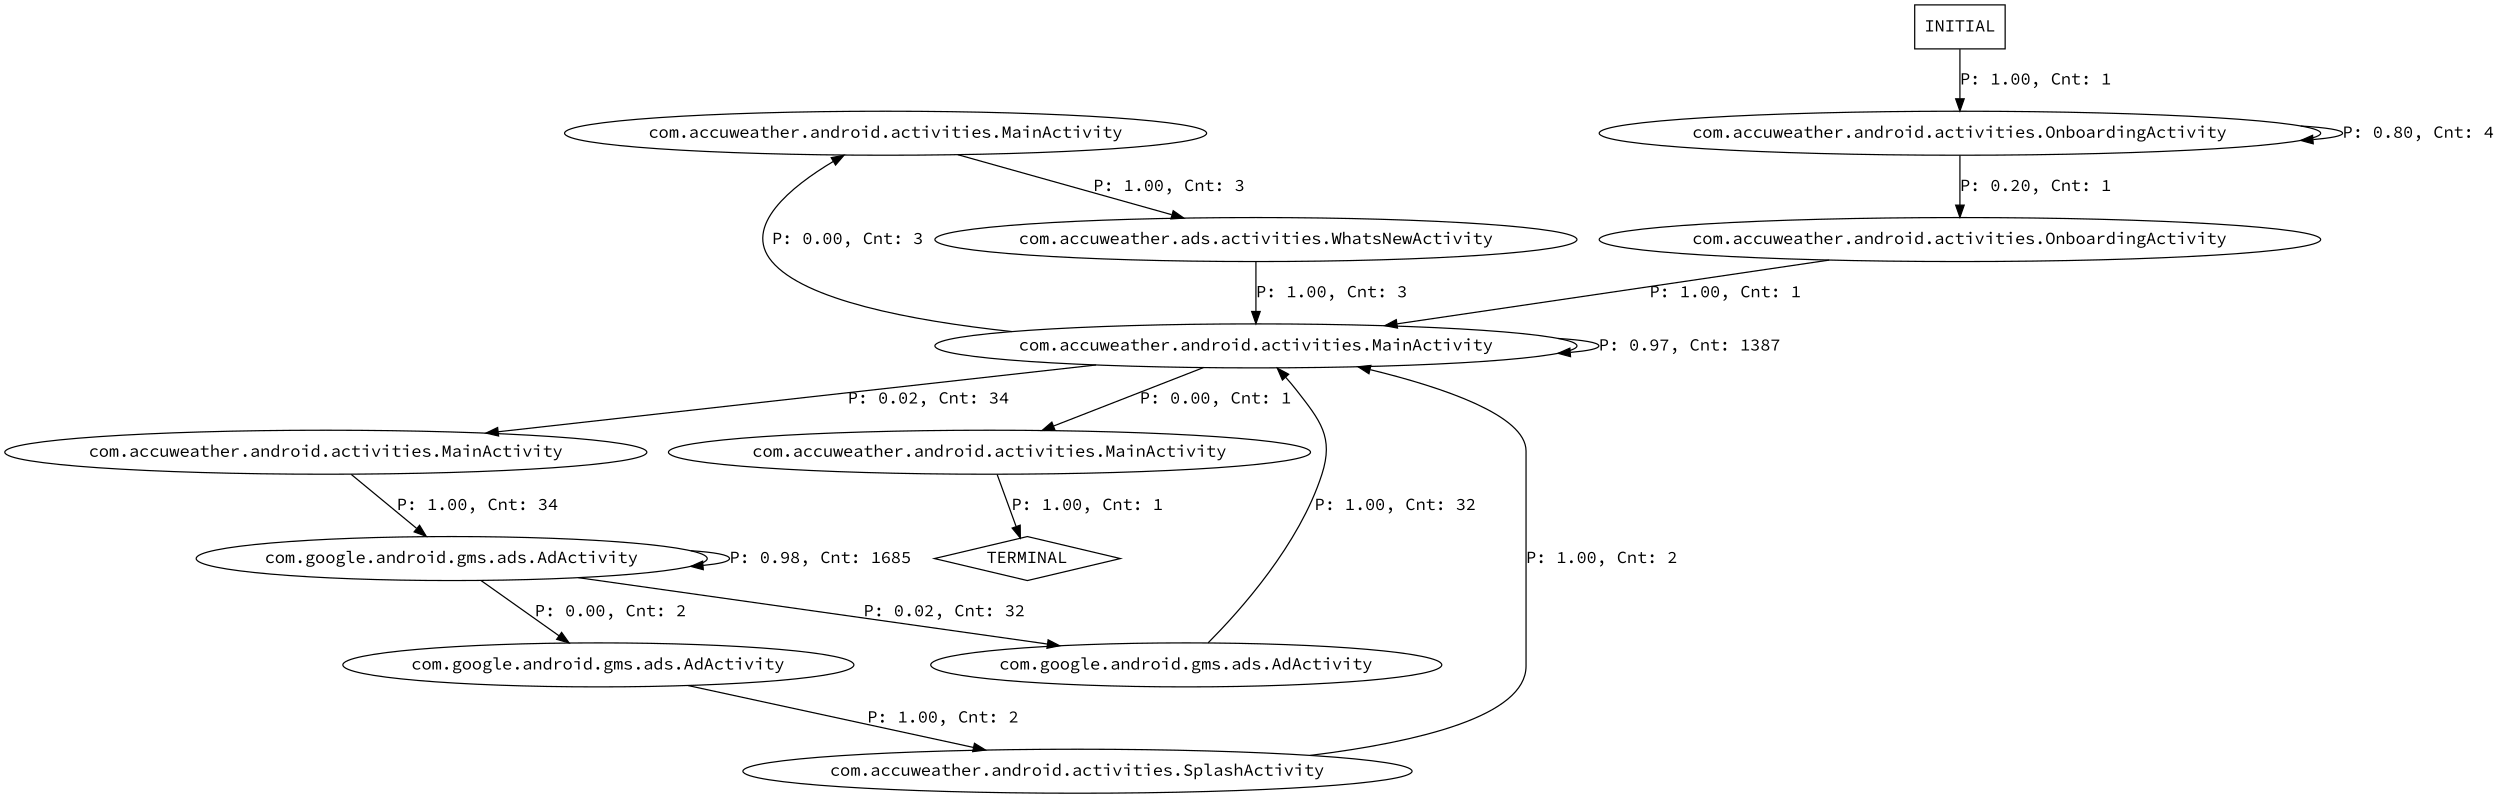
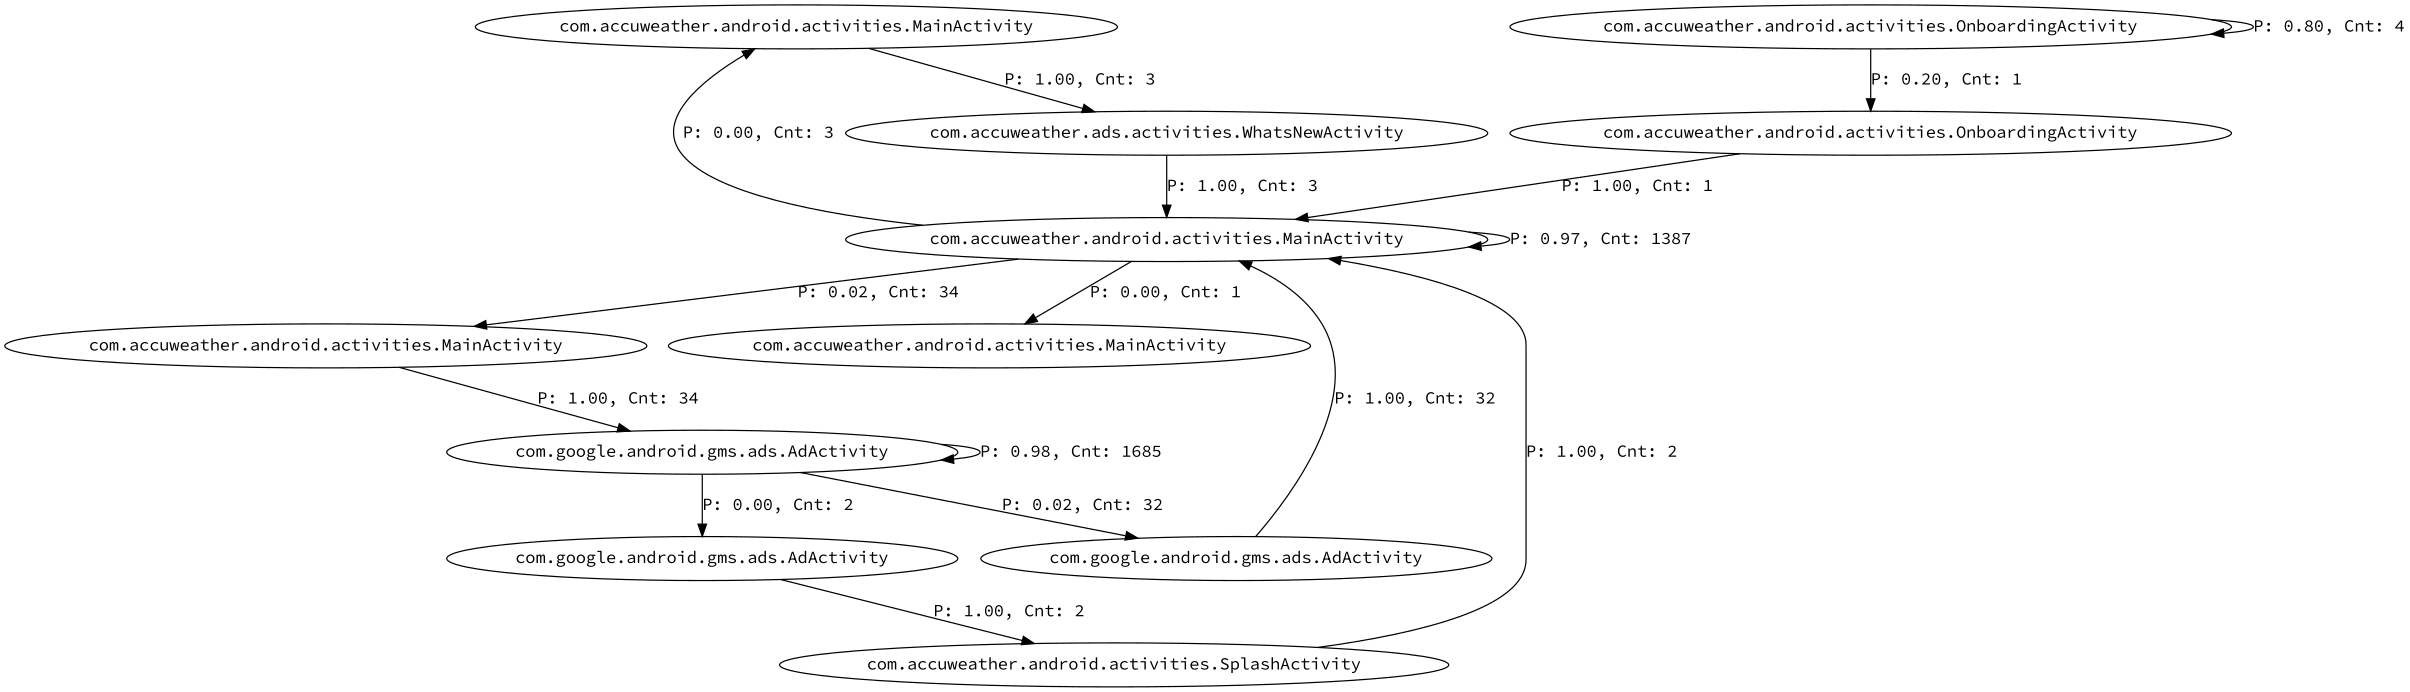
node "INITIAL": removed
node "TERMINAL": removed
